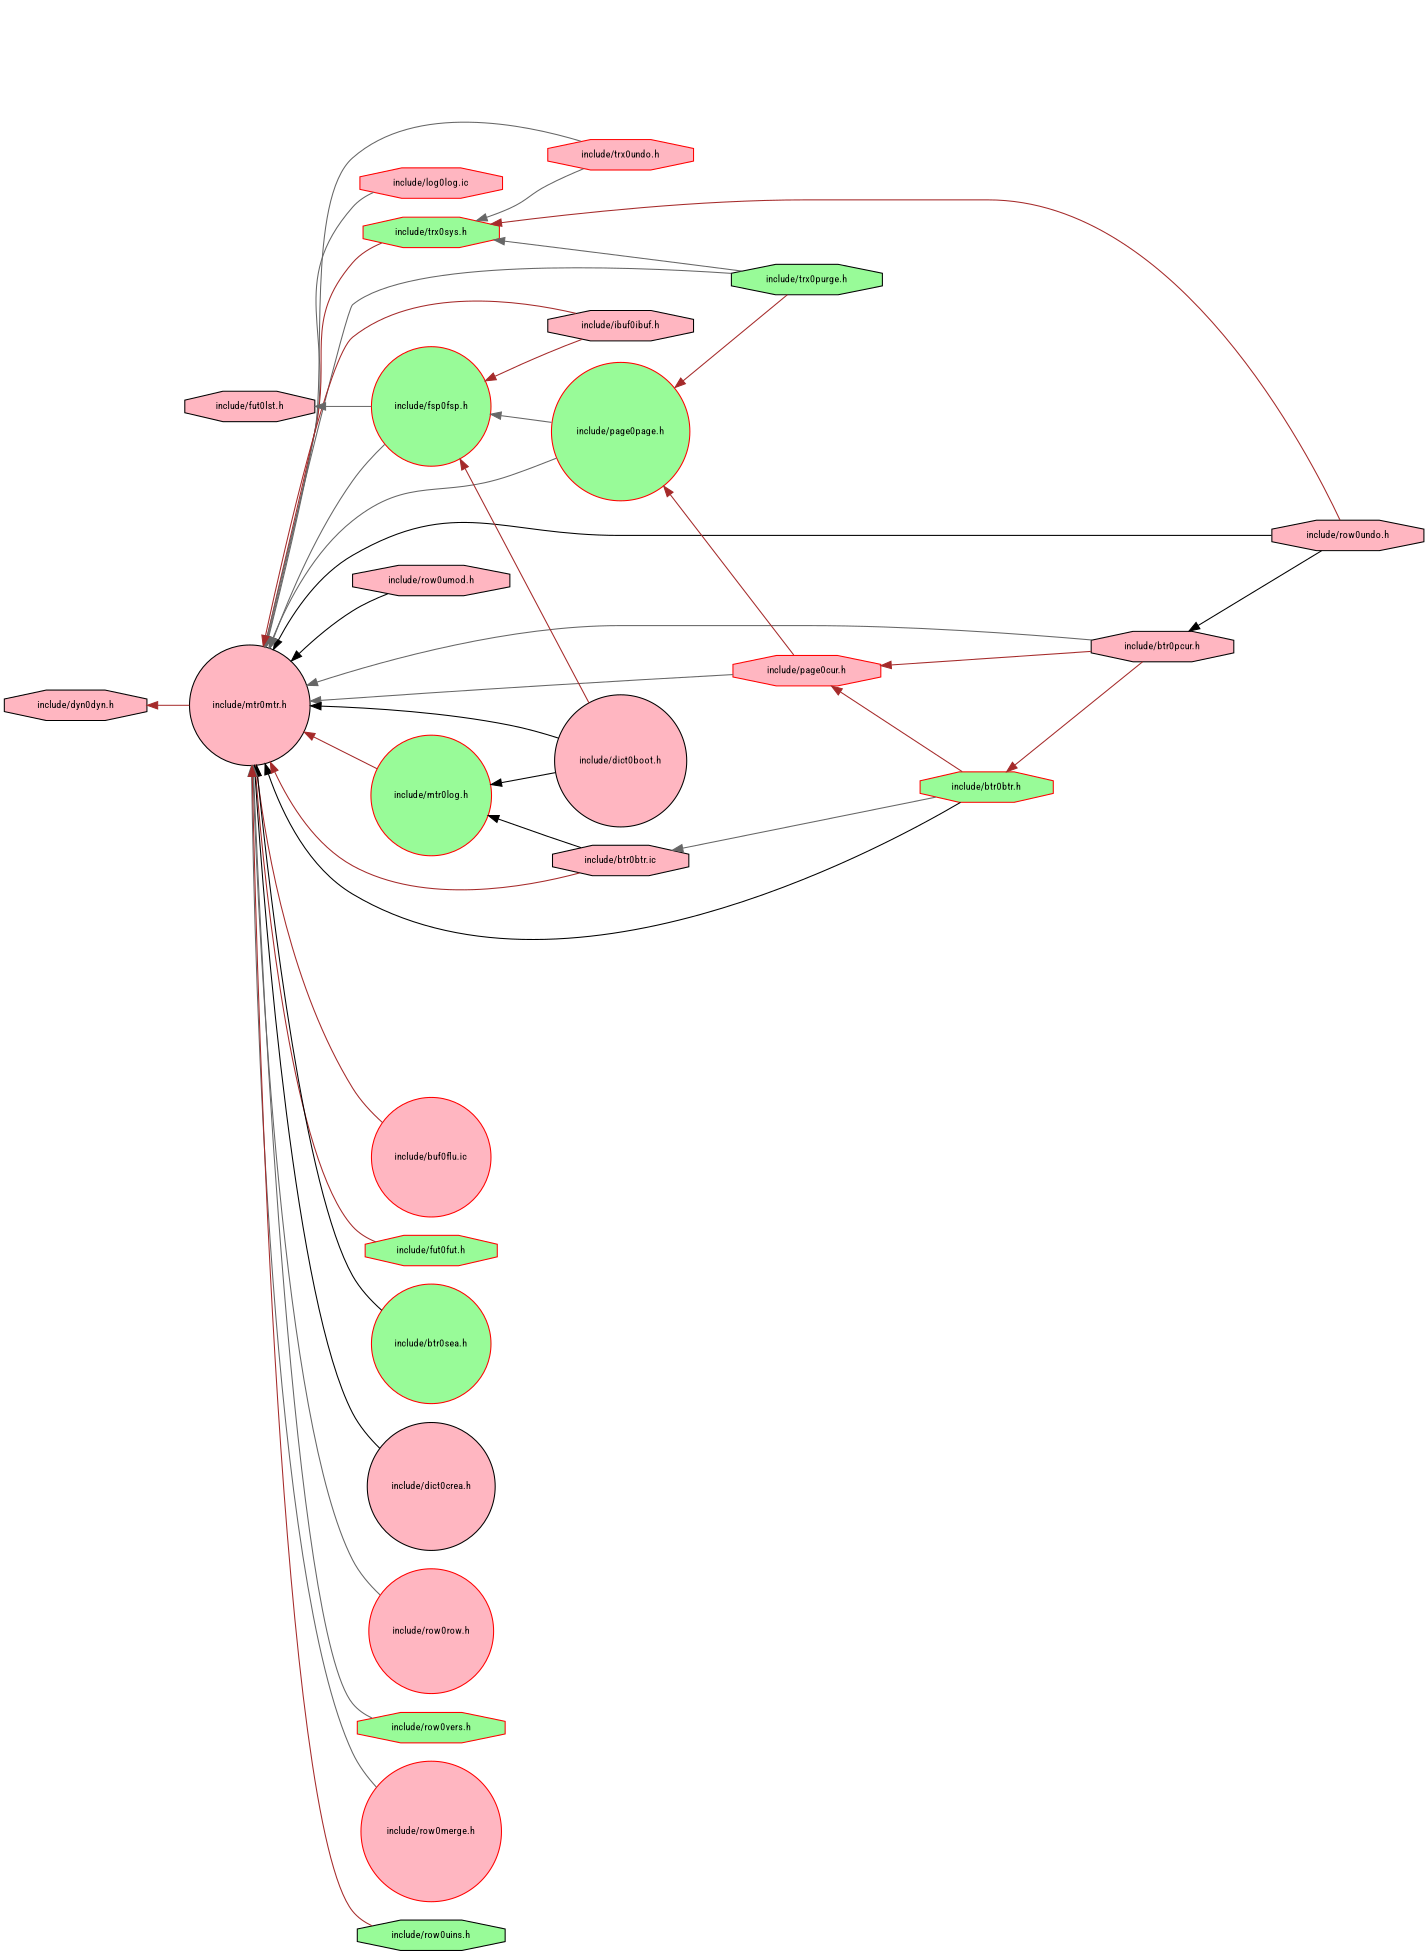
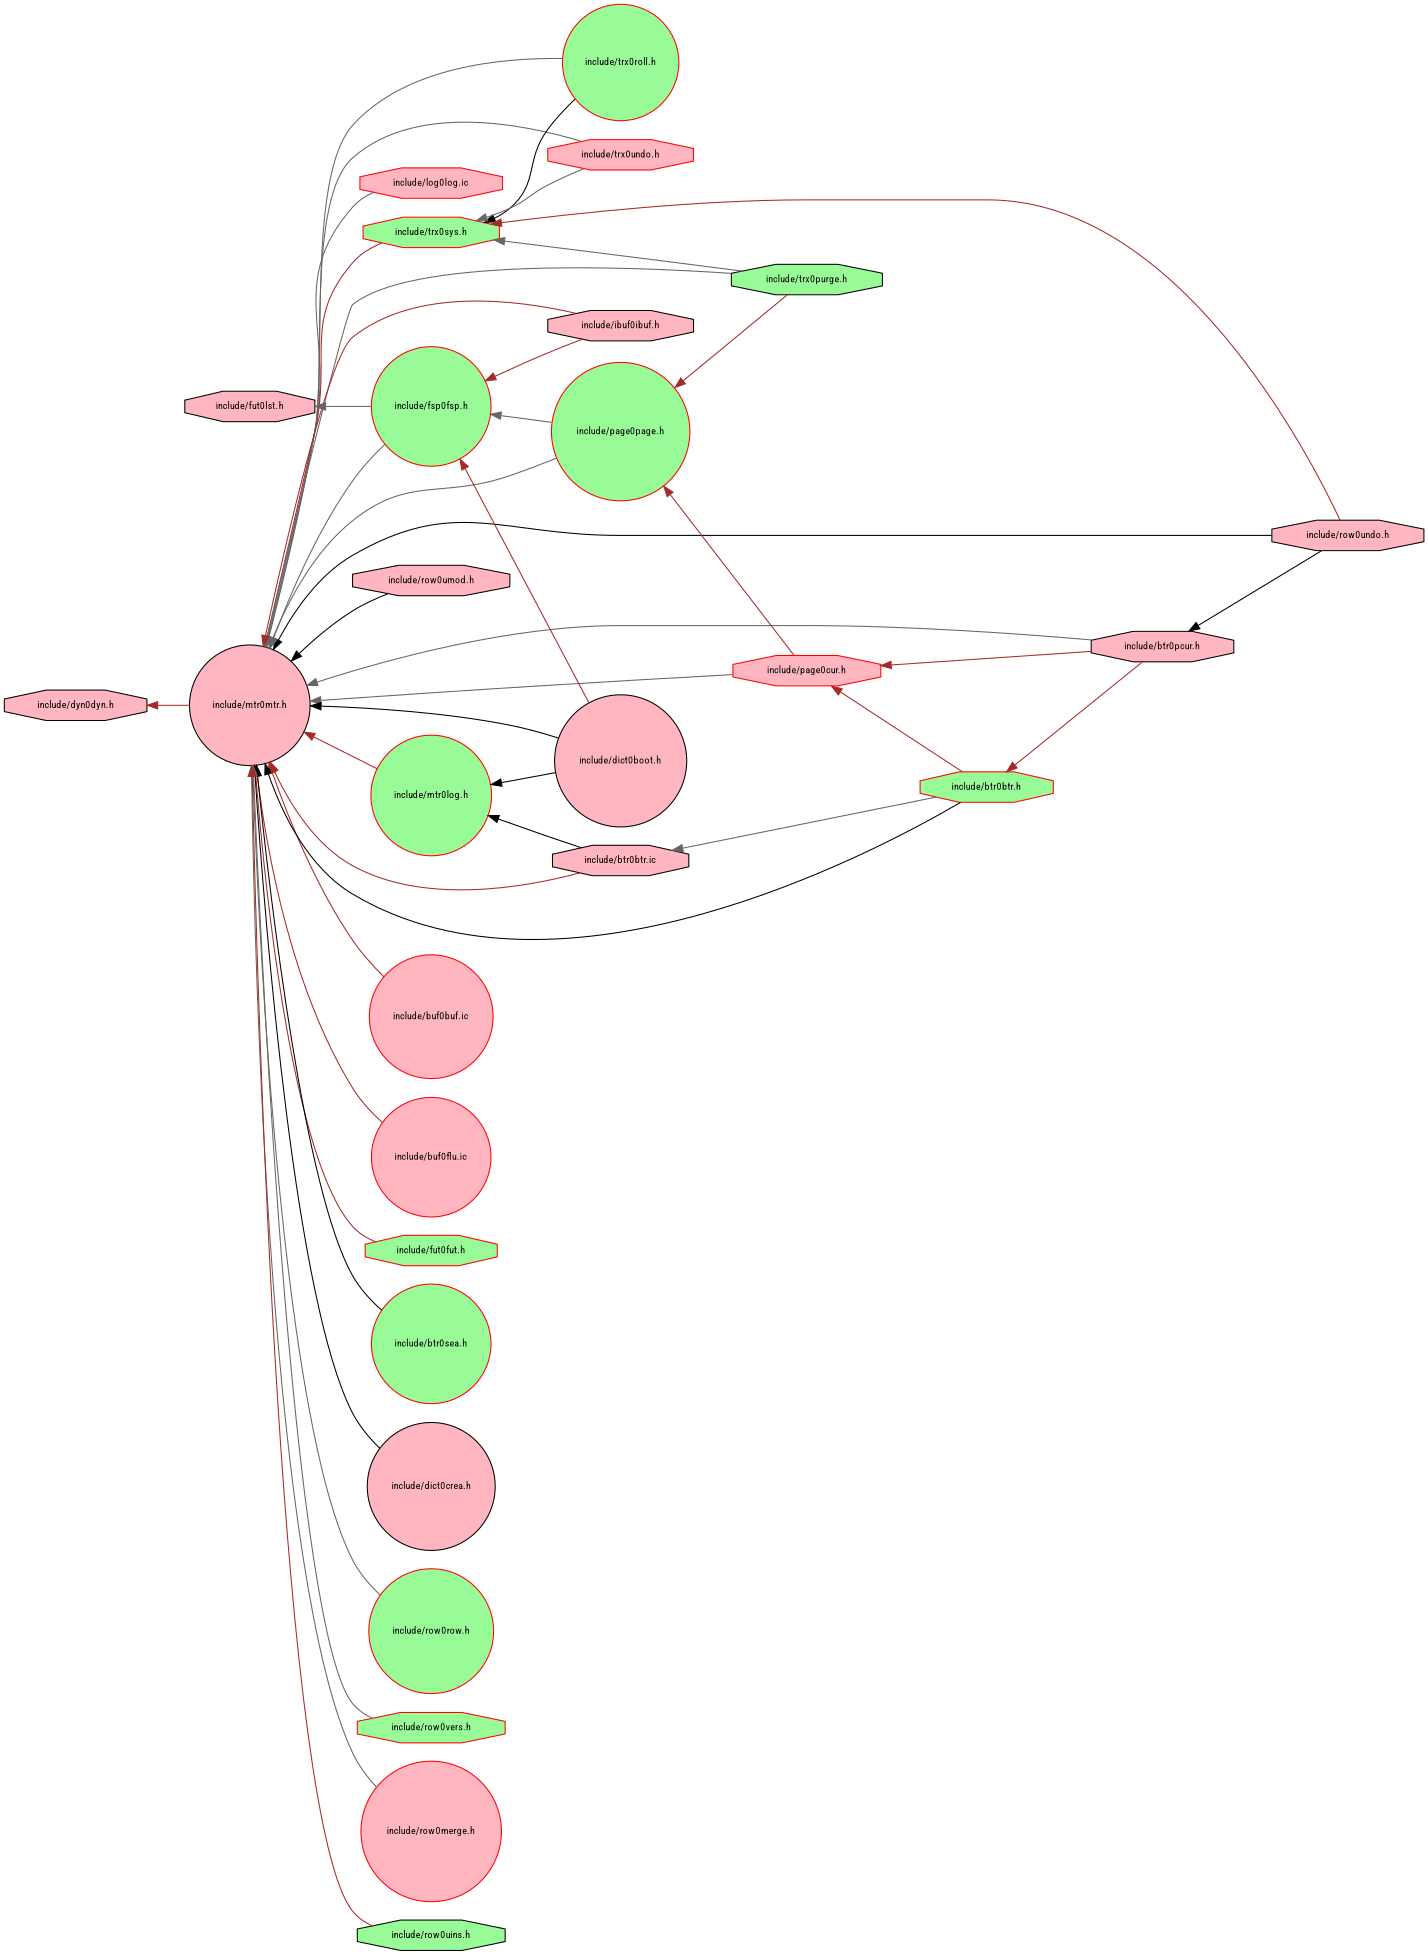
node "include/trx0roll.h": added
node "include/buf0buf.ic": added
node "include/row0row.h": fillcolor lightpink -> palegreen
